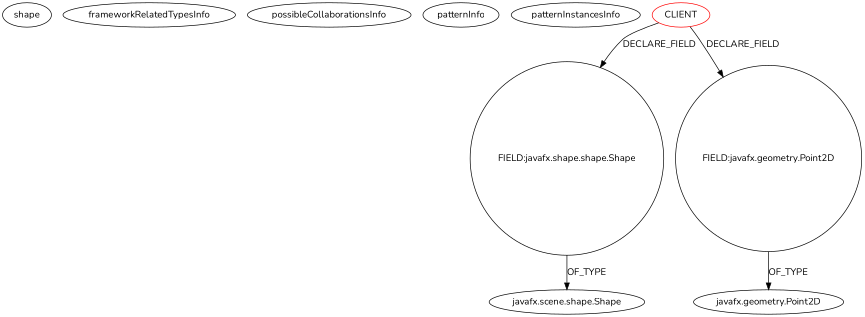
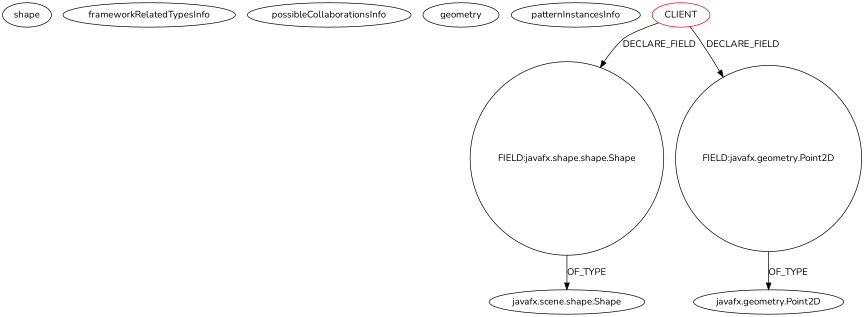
node "patternInfo": label "patternInfo" -> "geometry"
